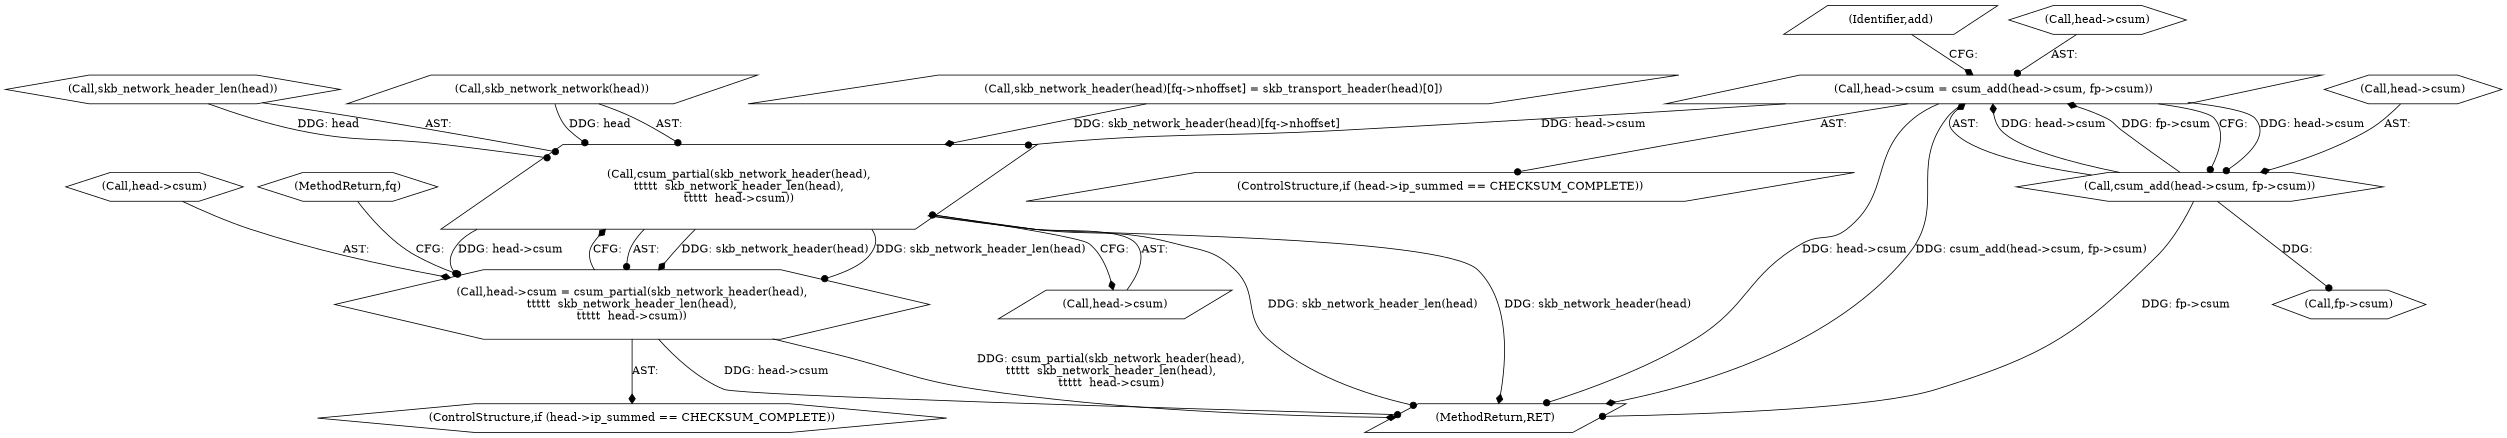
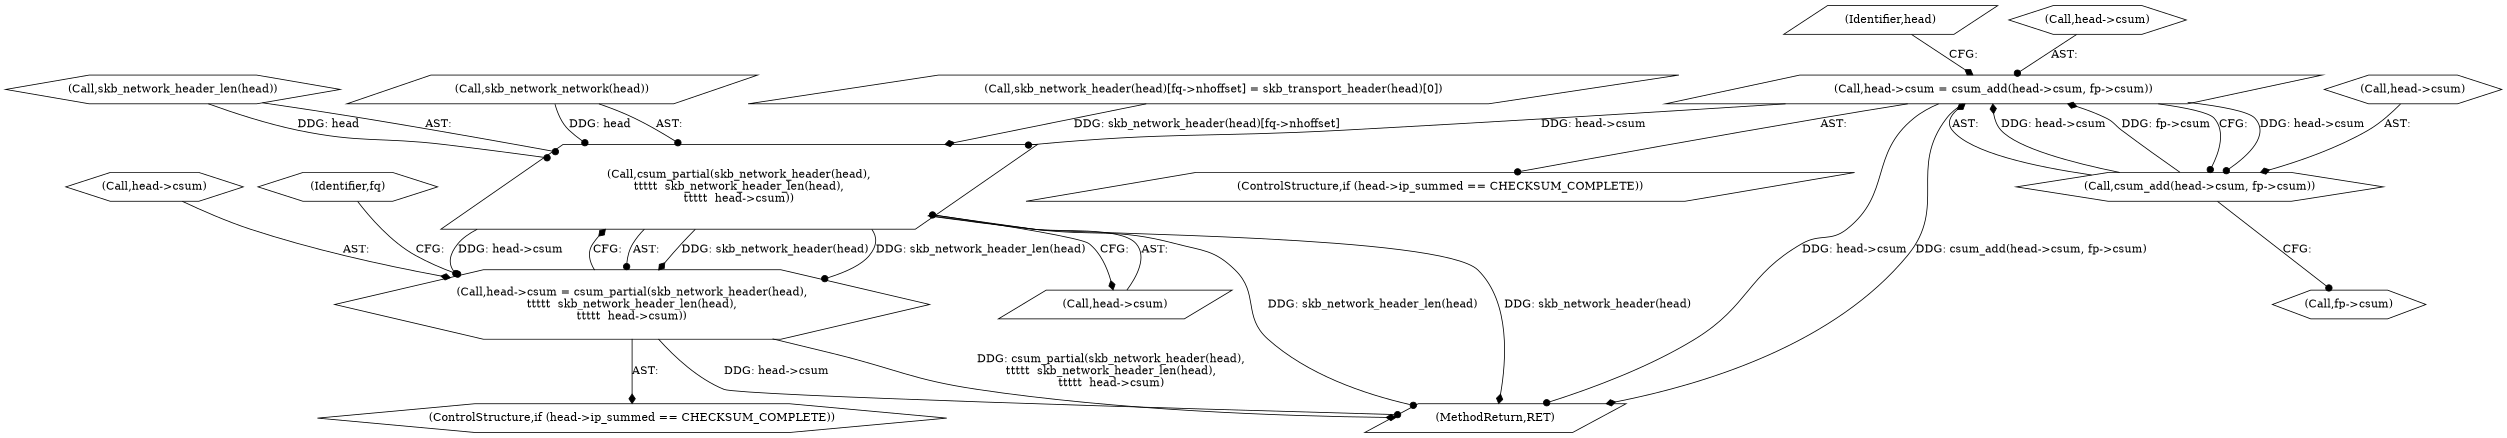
node "(Identifier,add)": label "(Identifier,add)" -> "(Identifier,head)"
node "(MethodReturn,fq)": label "(MethodReturn,fq)" -> "(Identifier,fq)"
edge "(Call,csum_add(head->csum, fp->csum))" -> "(Call,fp->csum)": label "DDG: " -> "CFG: "
edge "(Call,csum_add(head->csum, fp->csum))" -> "(MethodReturn,RET)": removed, label "DDG: fp->csum"
